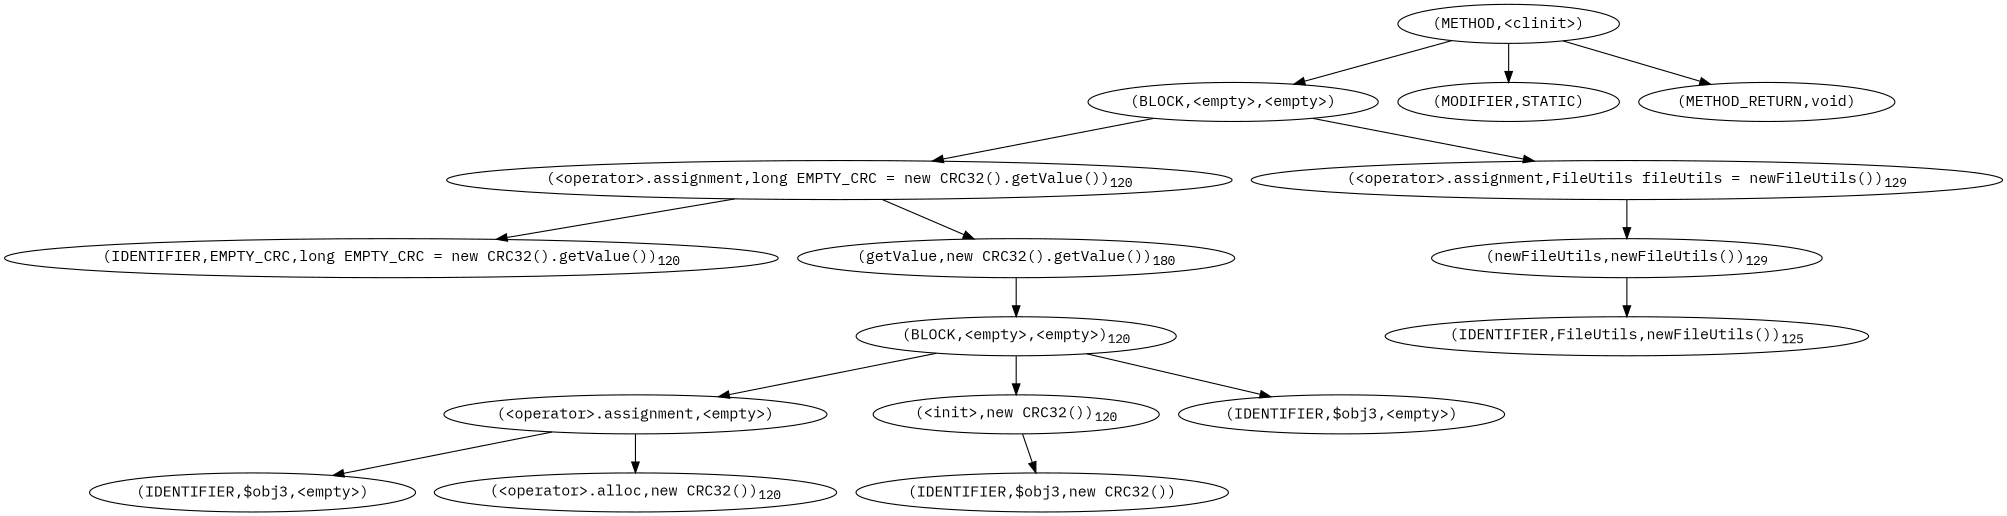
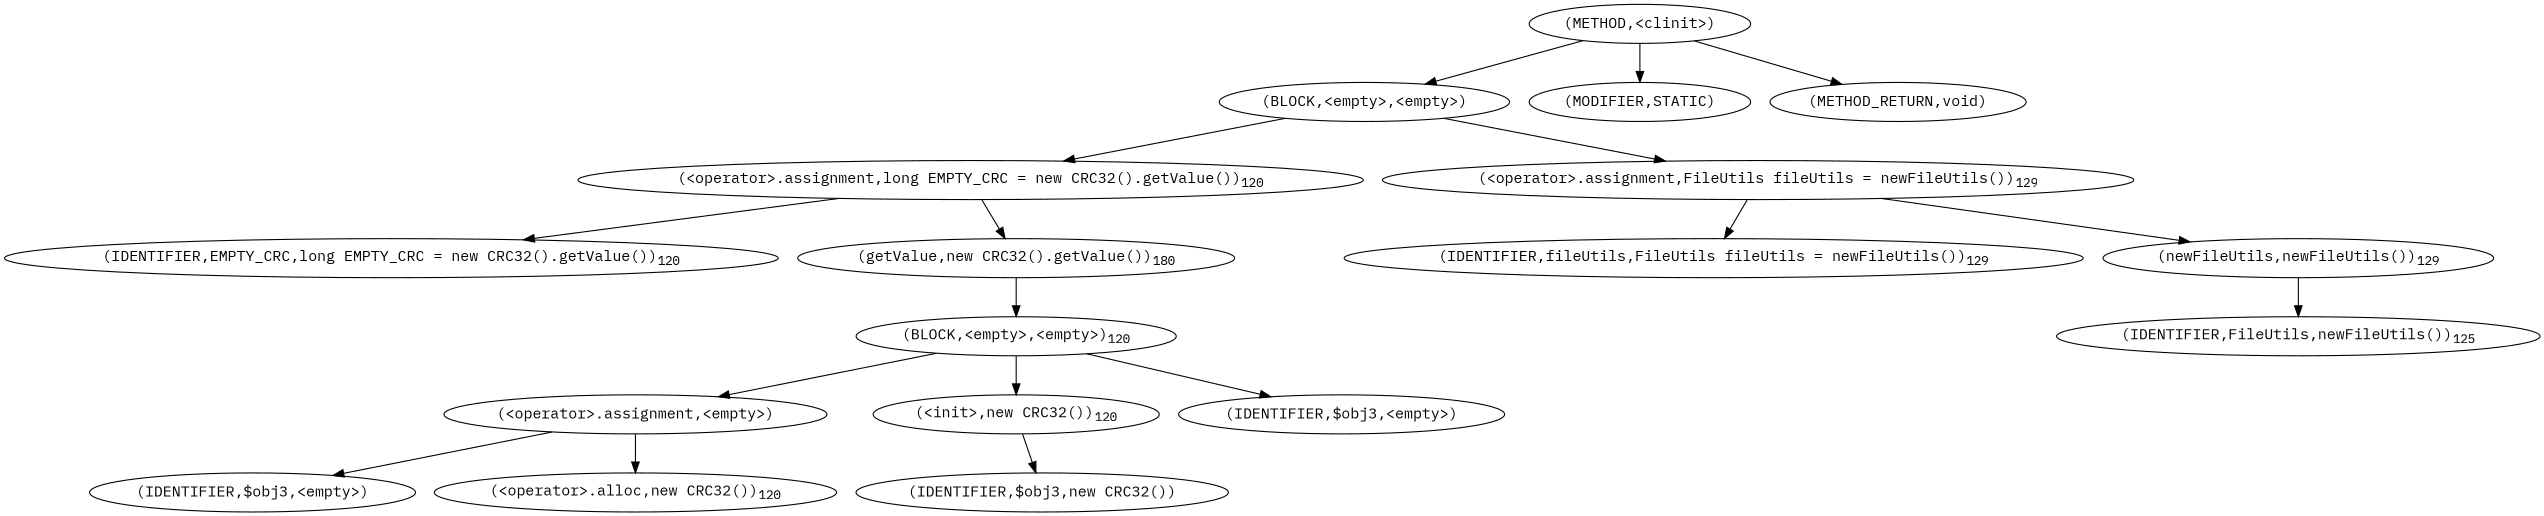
node "(IDENTIFIER,fileUtils,FileUtils fileUtils = newFileUtils())": added
